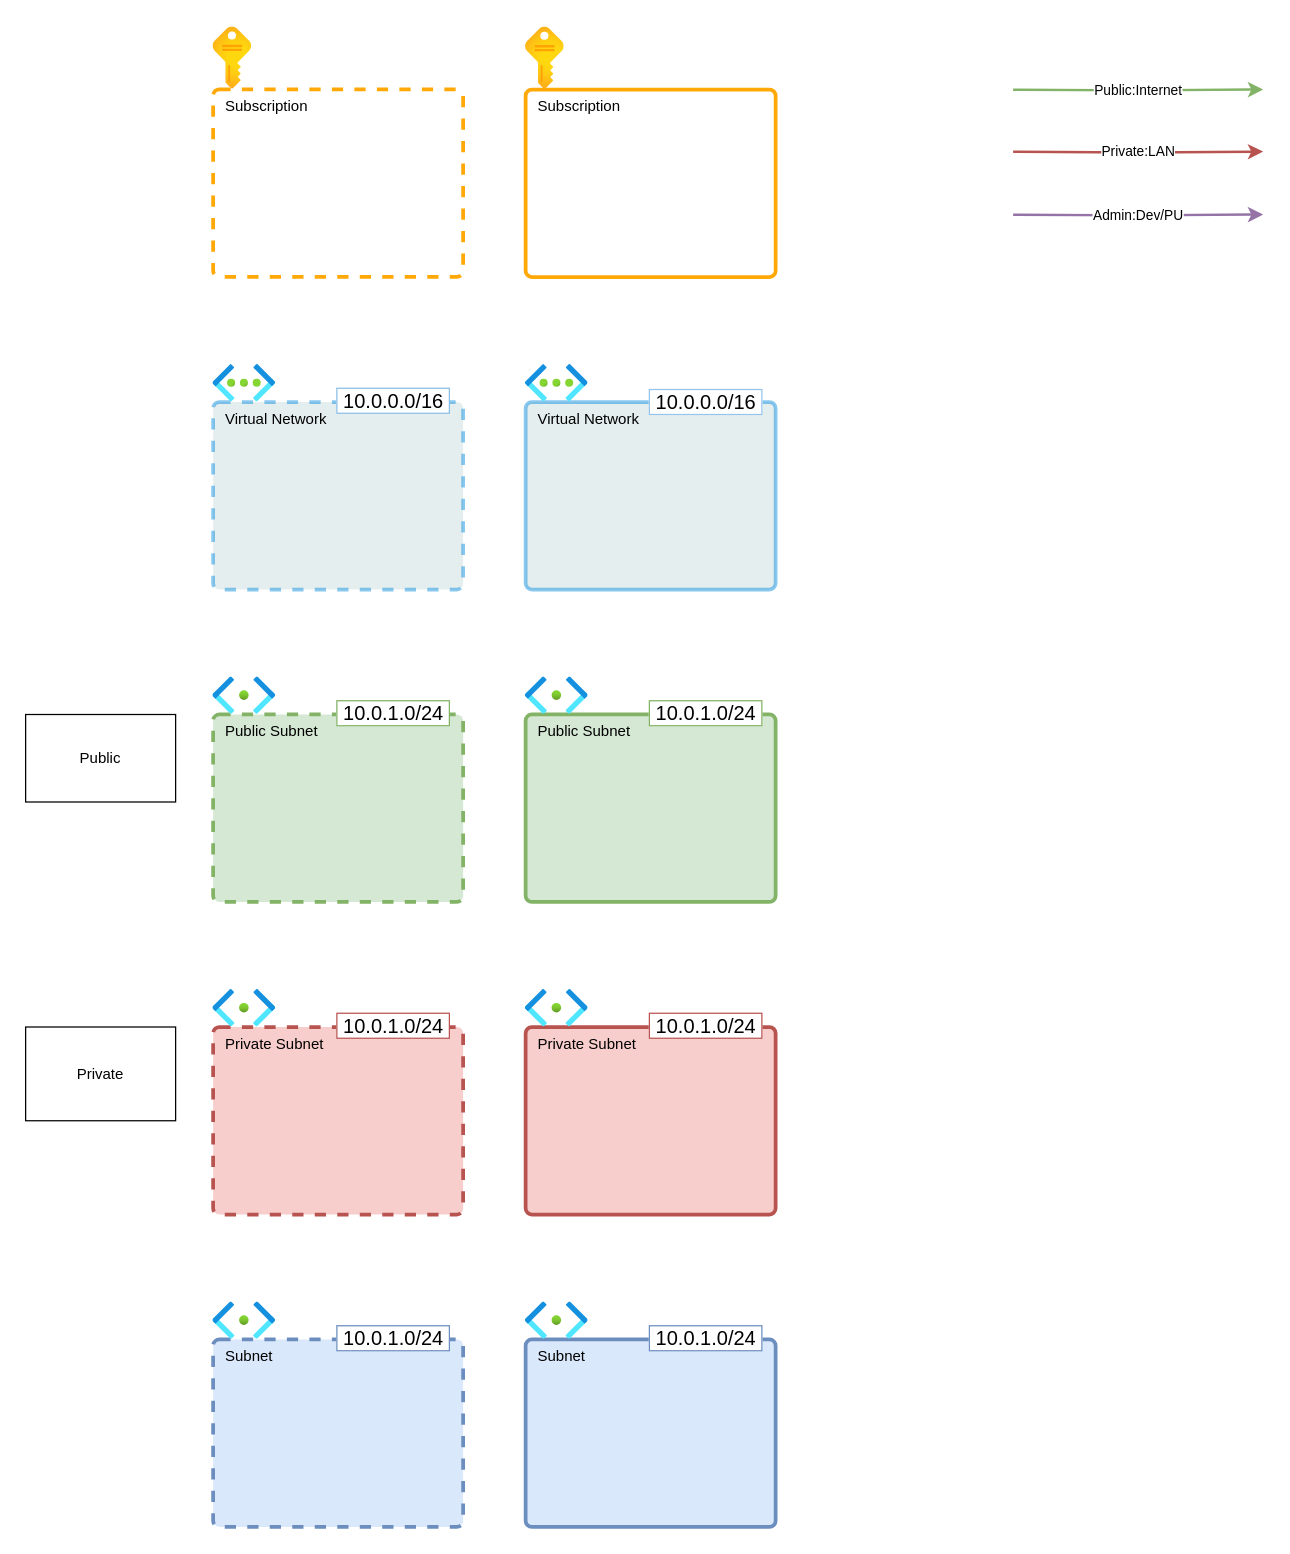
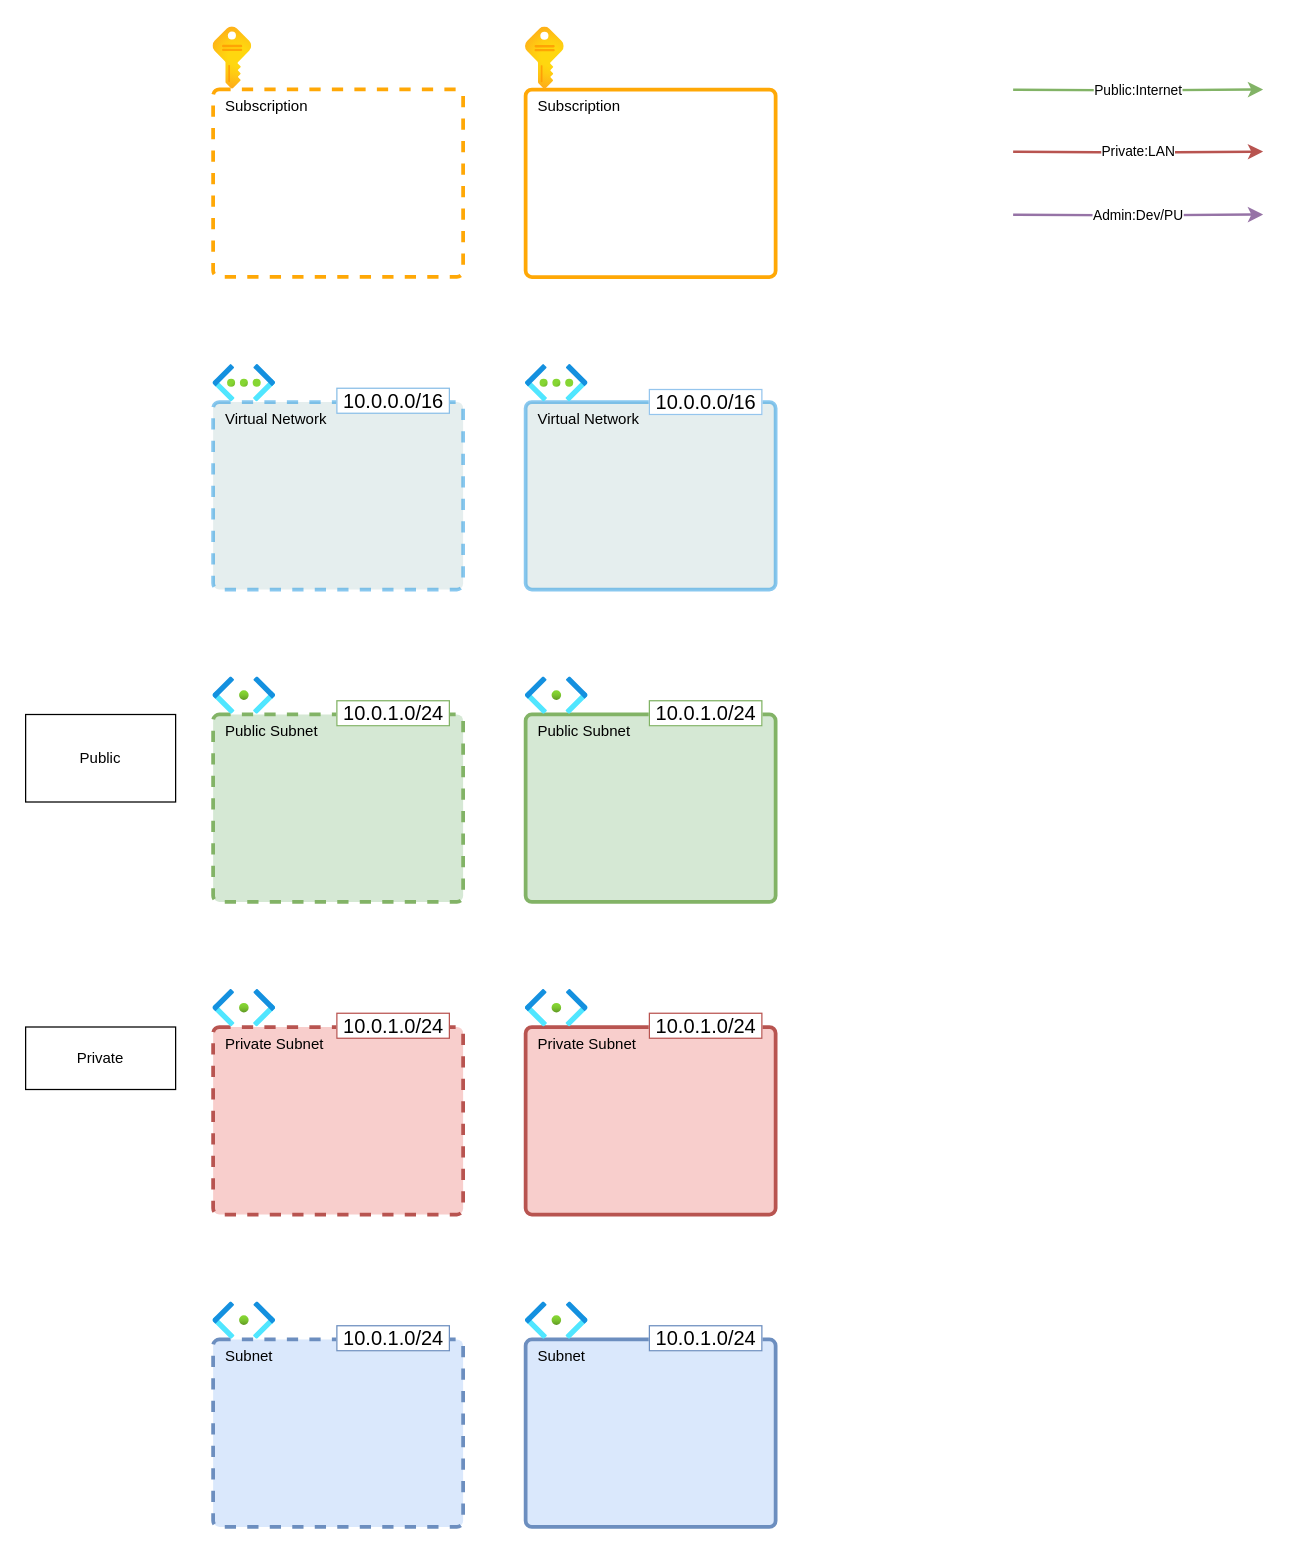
node "Private": size 150x94 -> 150x63
